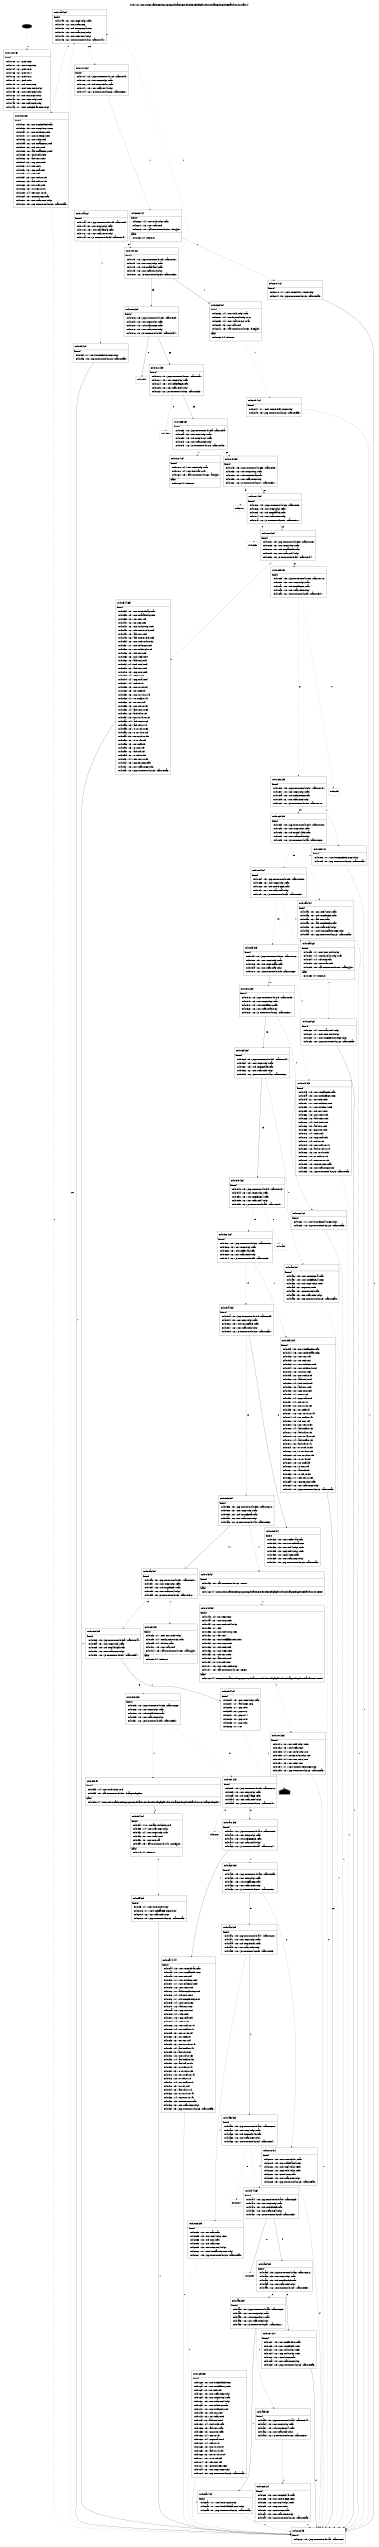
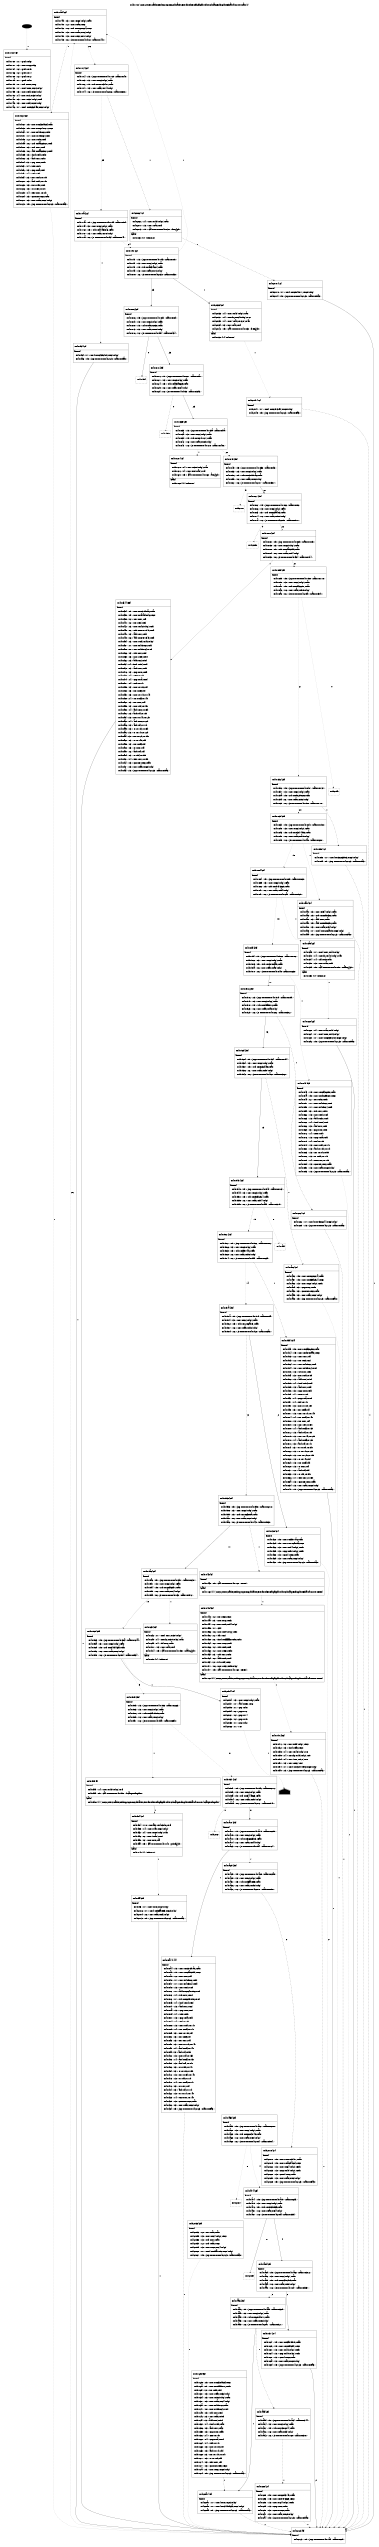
edge "0x4017c4 [22]" -> "0x4017da [22]": added, label "25"
edge "0x401dbf [134]" -> "0x402123 [5]": label " 22" -> " 1"
node "0x401a42 [25]": removed
edge "0x402018 [27]" -> "0x402123 [5]": removed, label "2"
edge "0x401c25 [93]" -> "0x402123 [5]": now "0x401c25 [93]" -> "0x4020a1 [19]"
